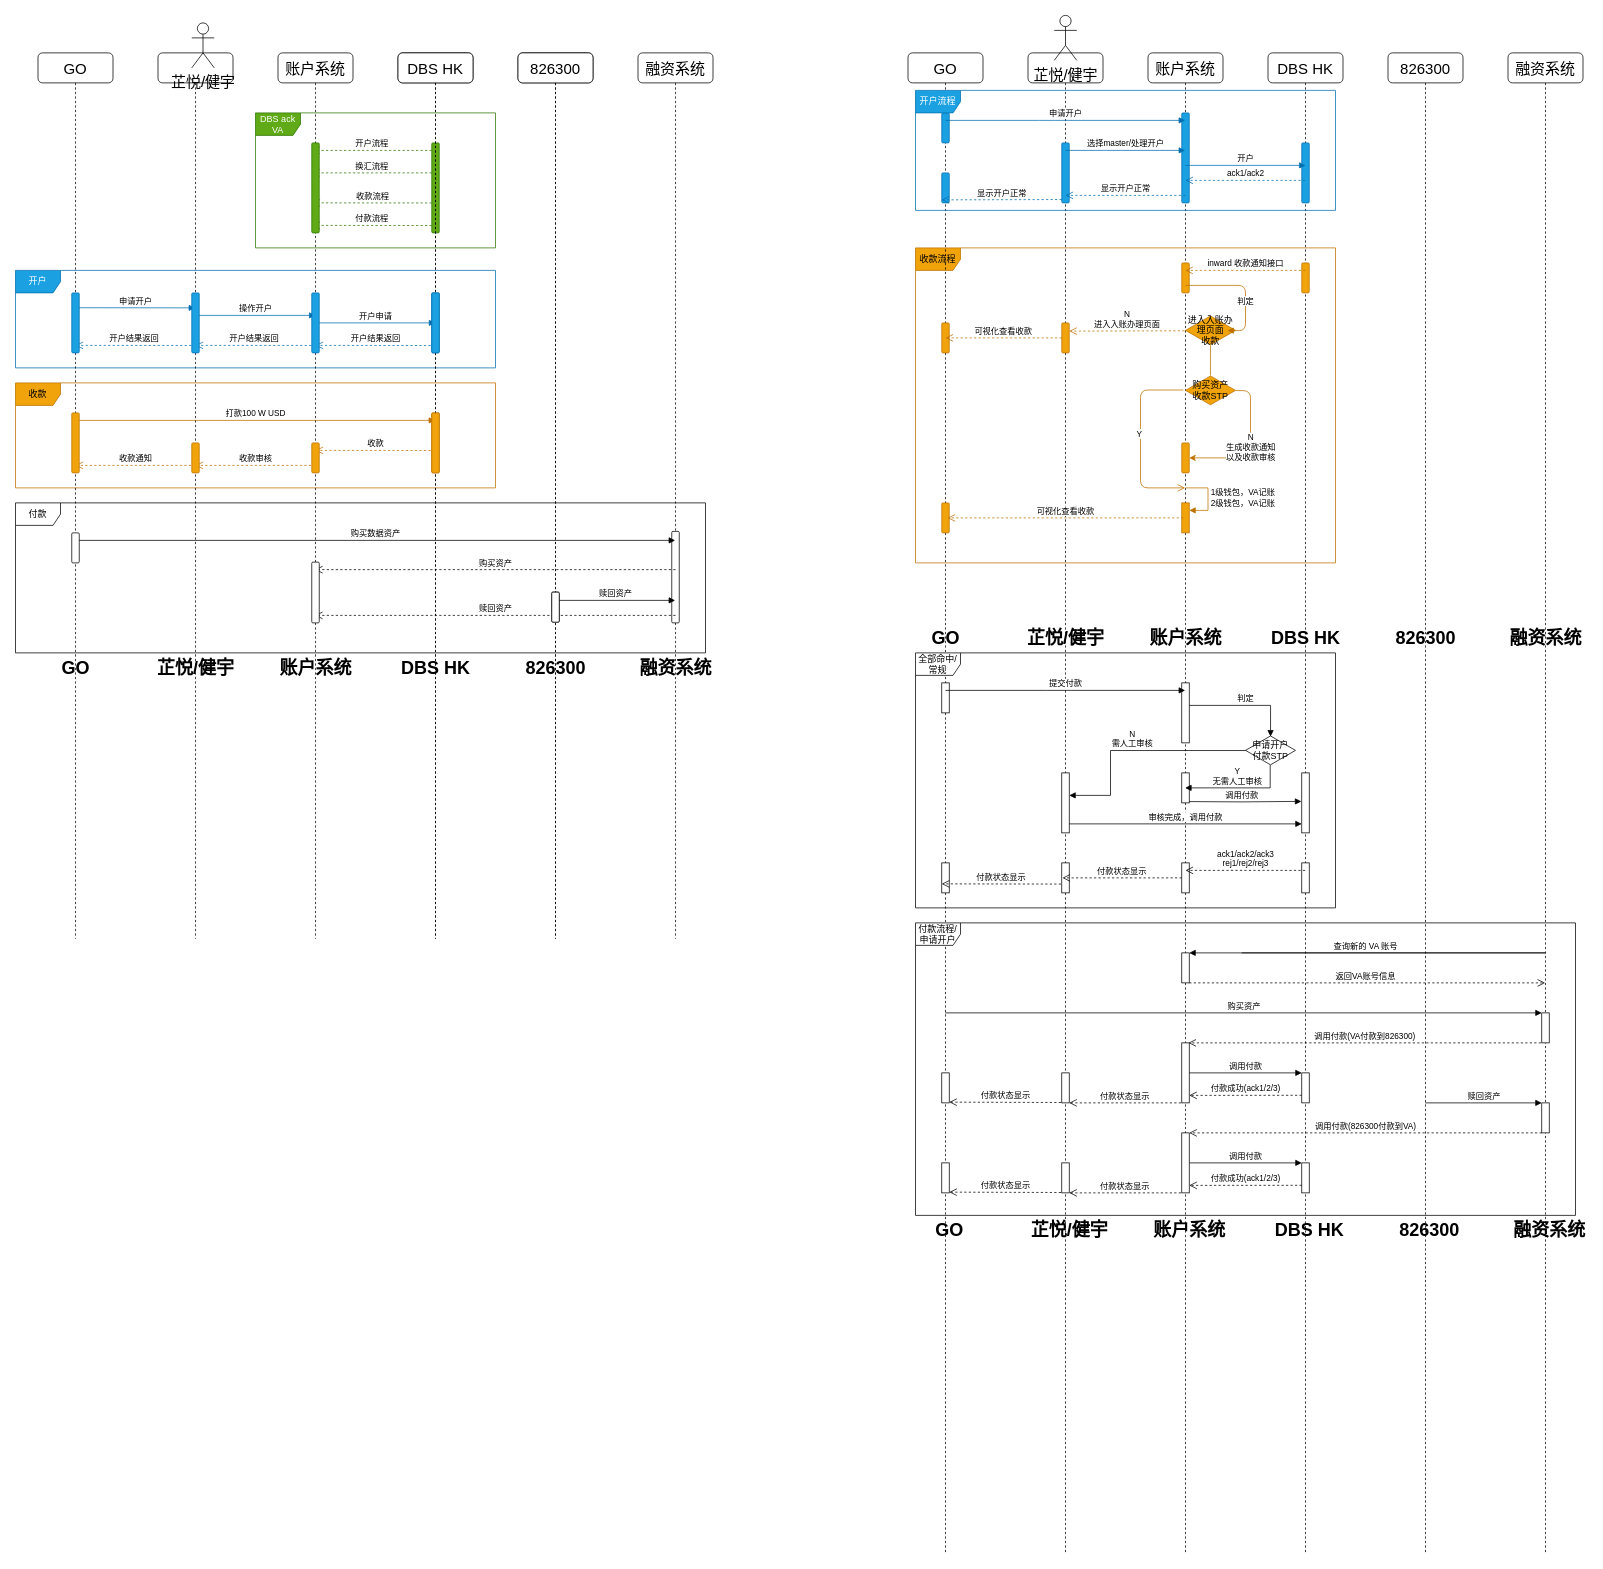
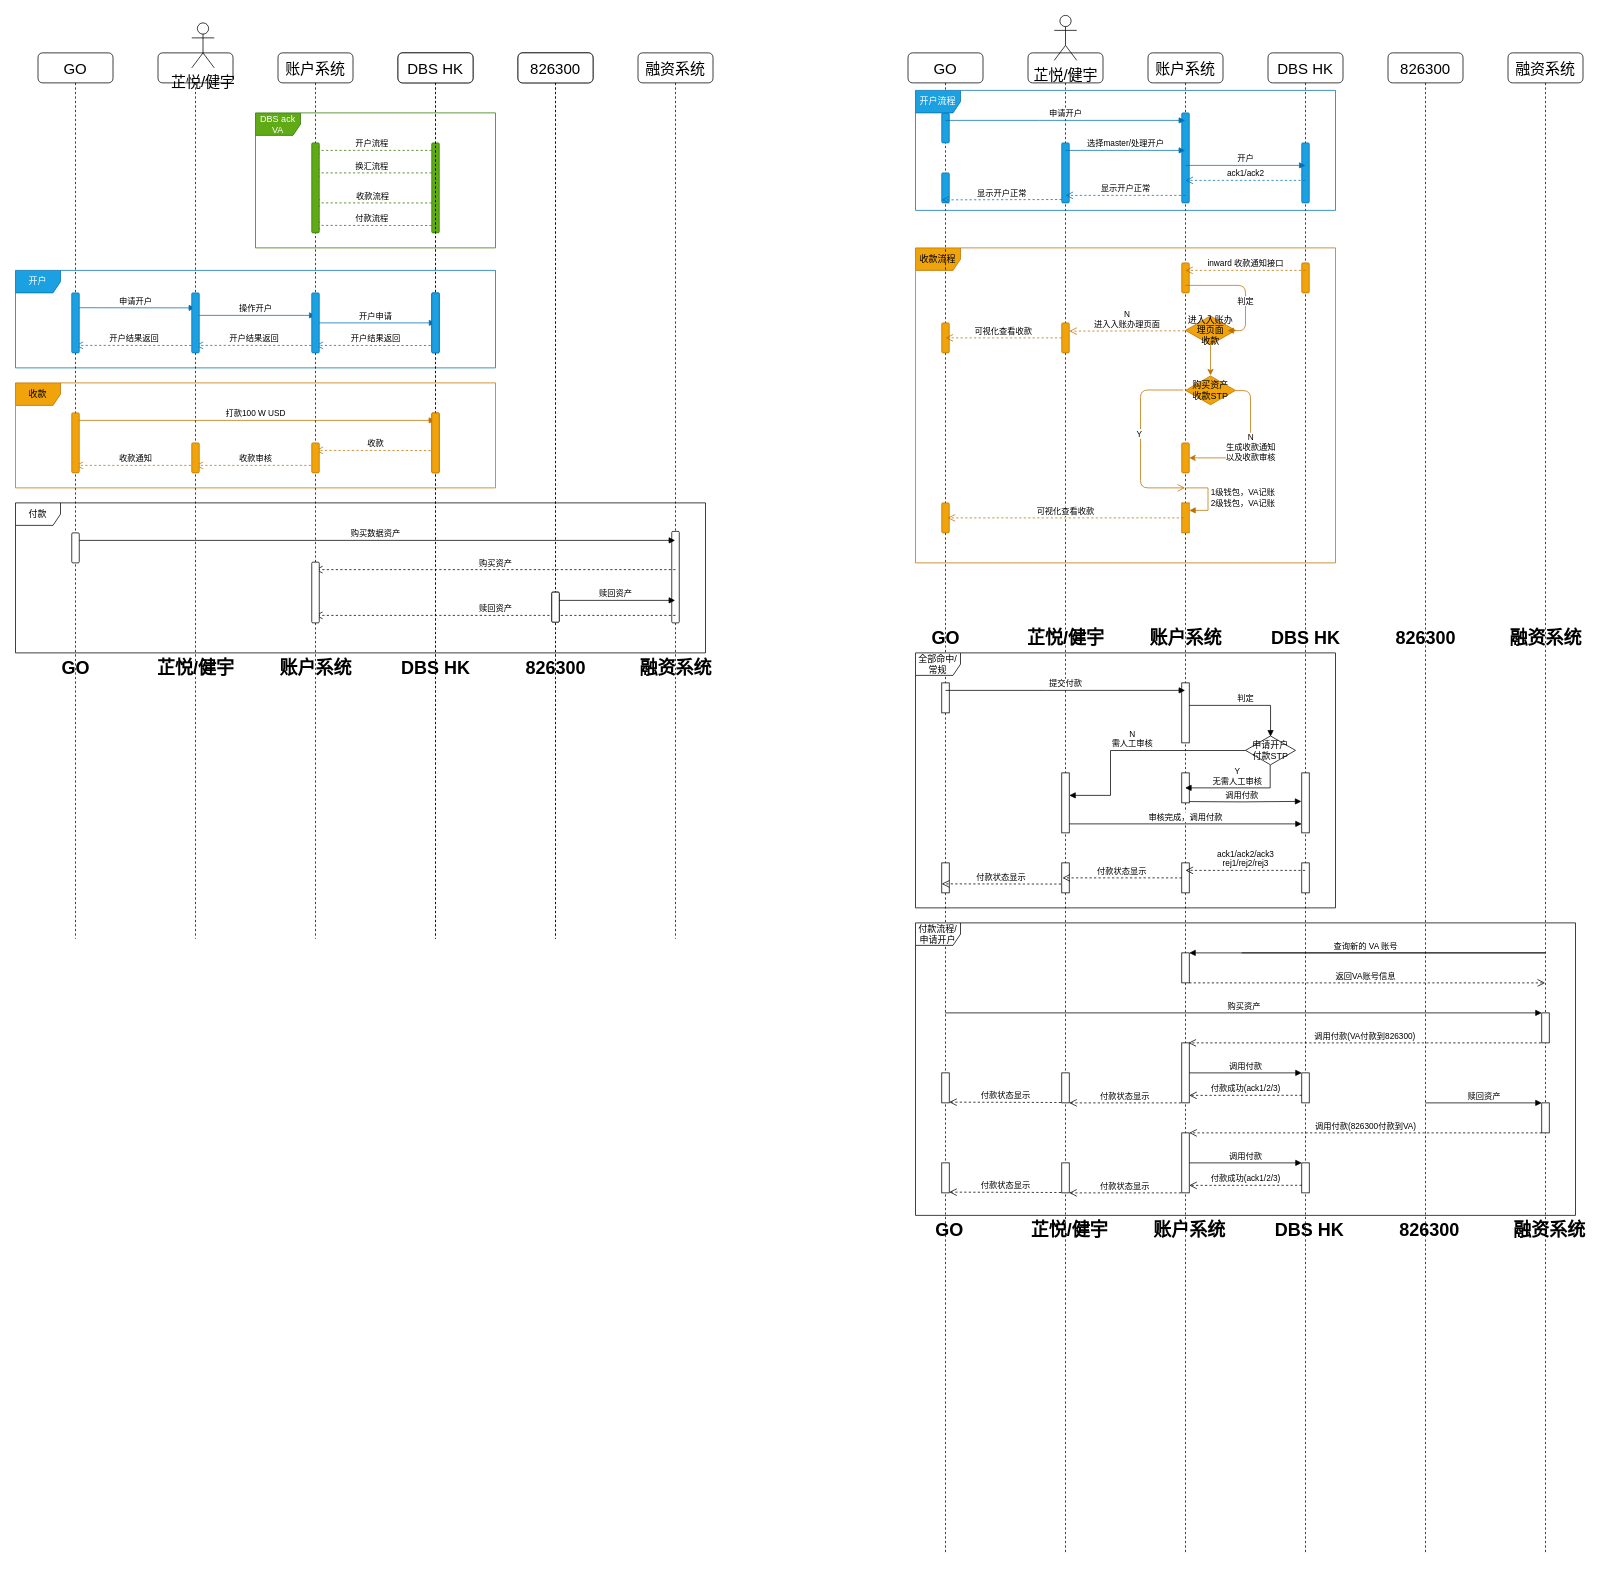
edge "进入入账办理页面 收款" -- "购买资产 收款STP": arrowhead none -> classic
